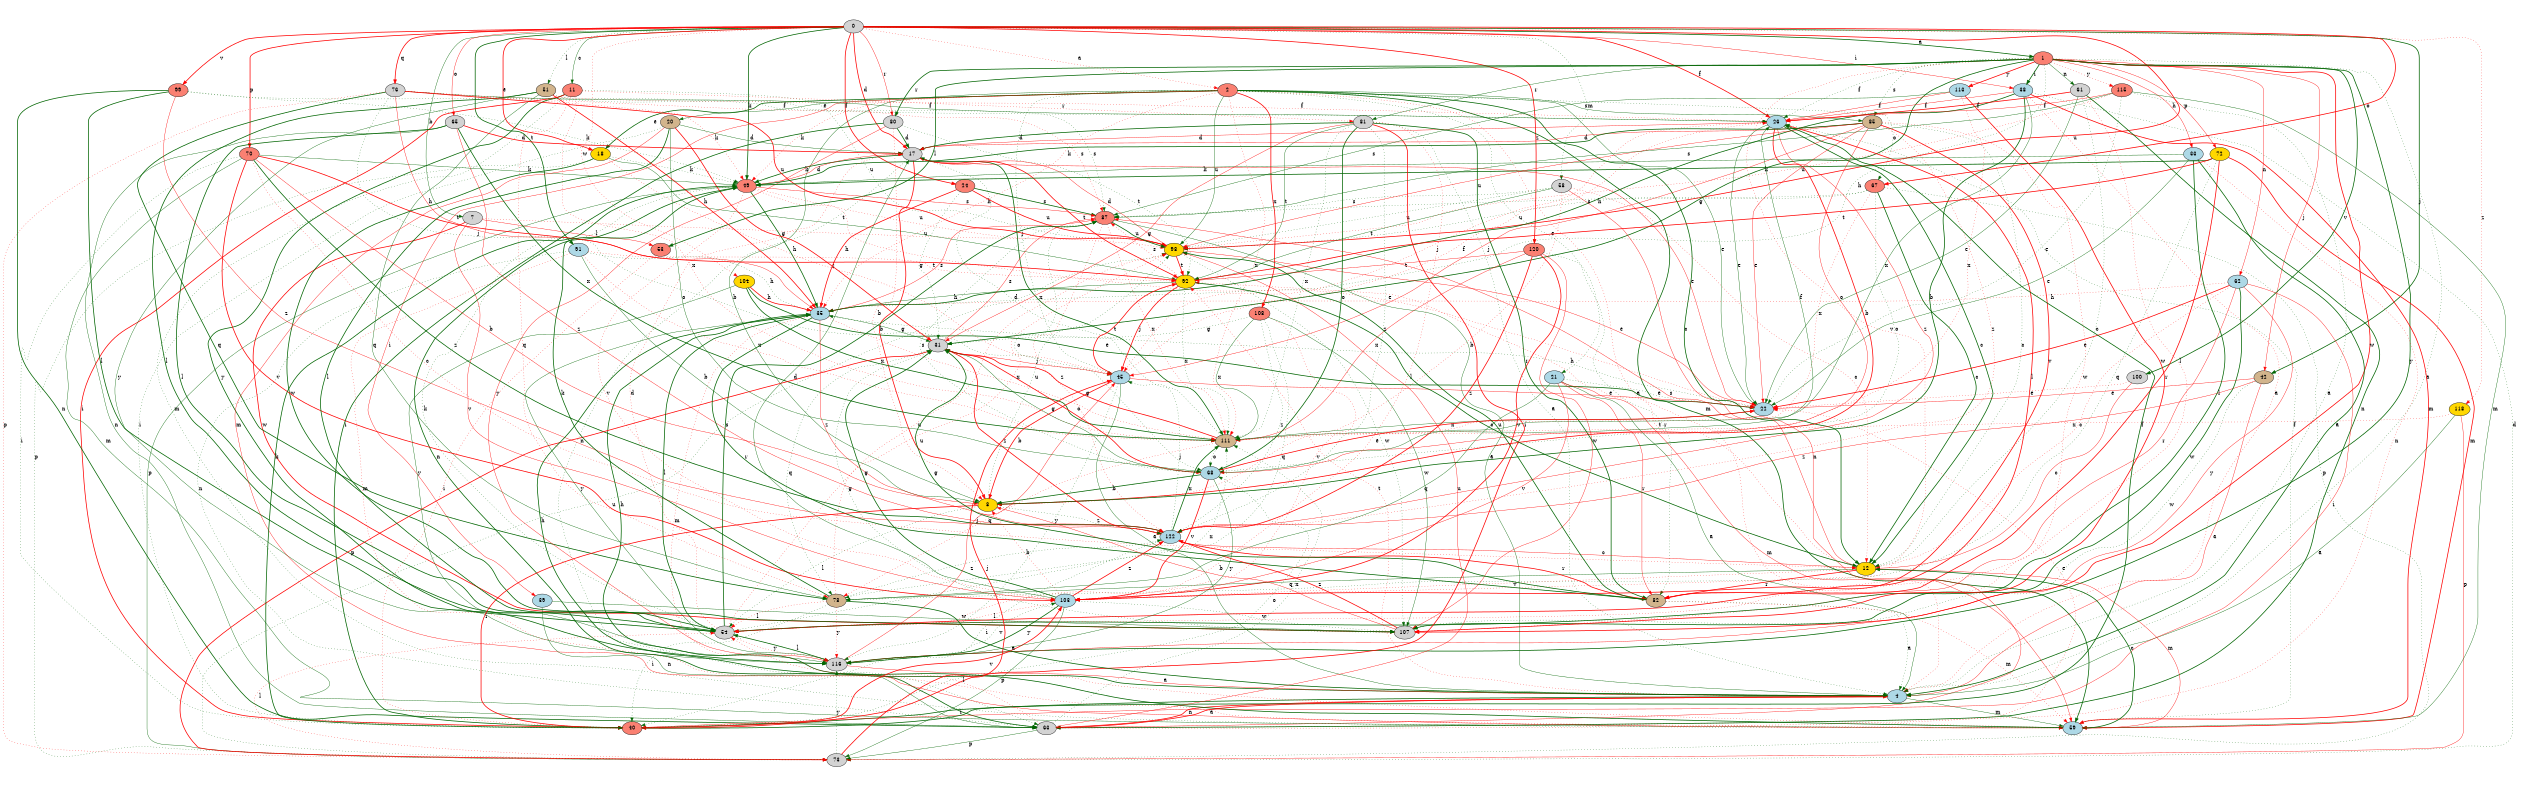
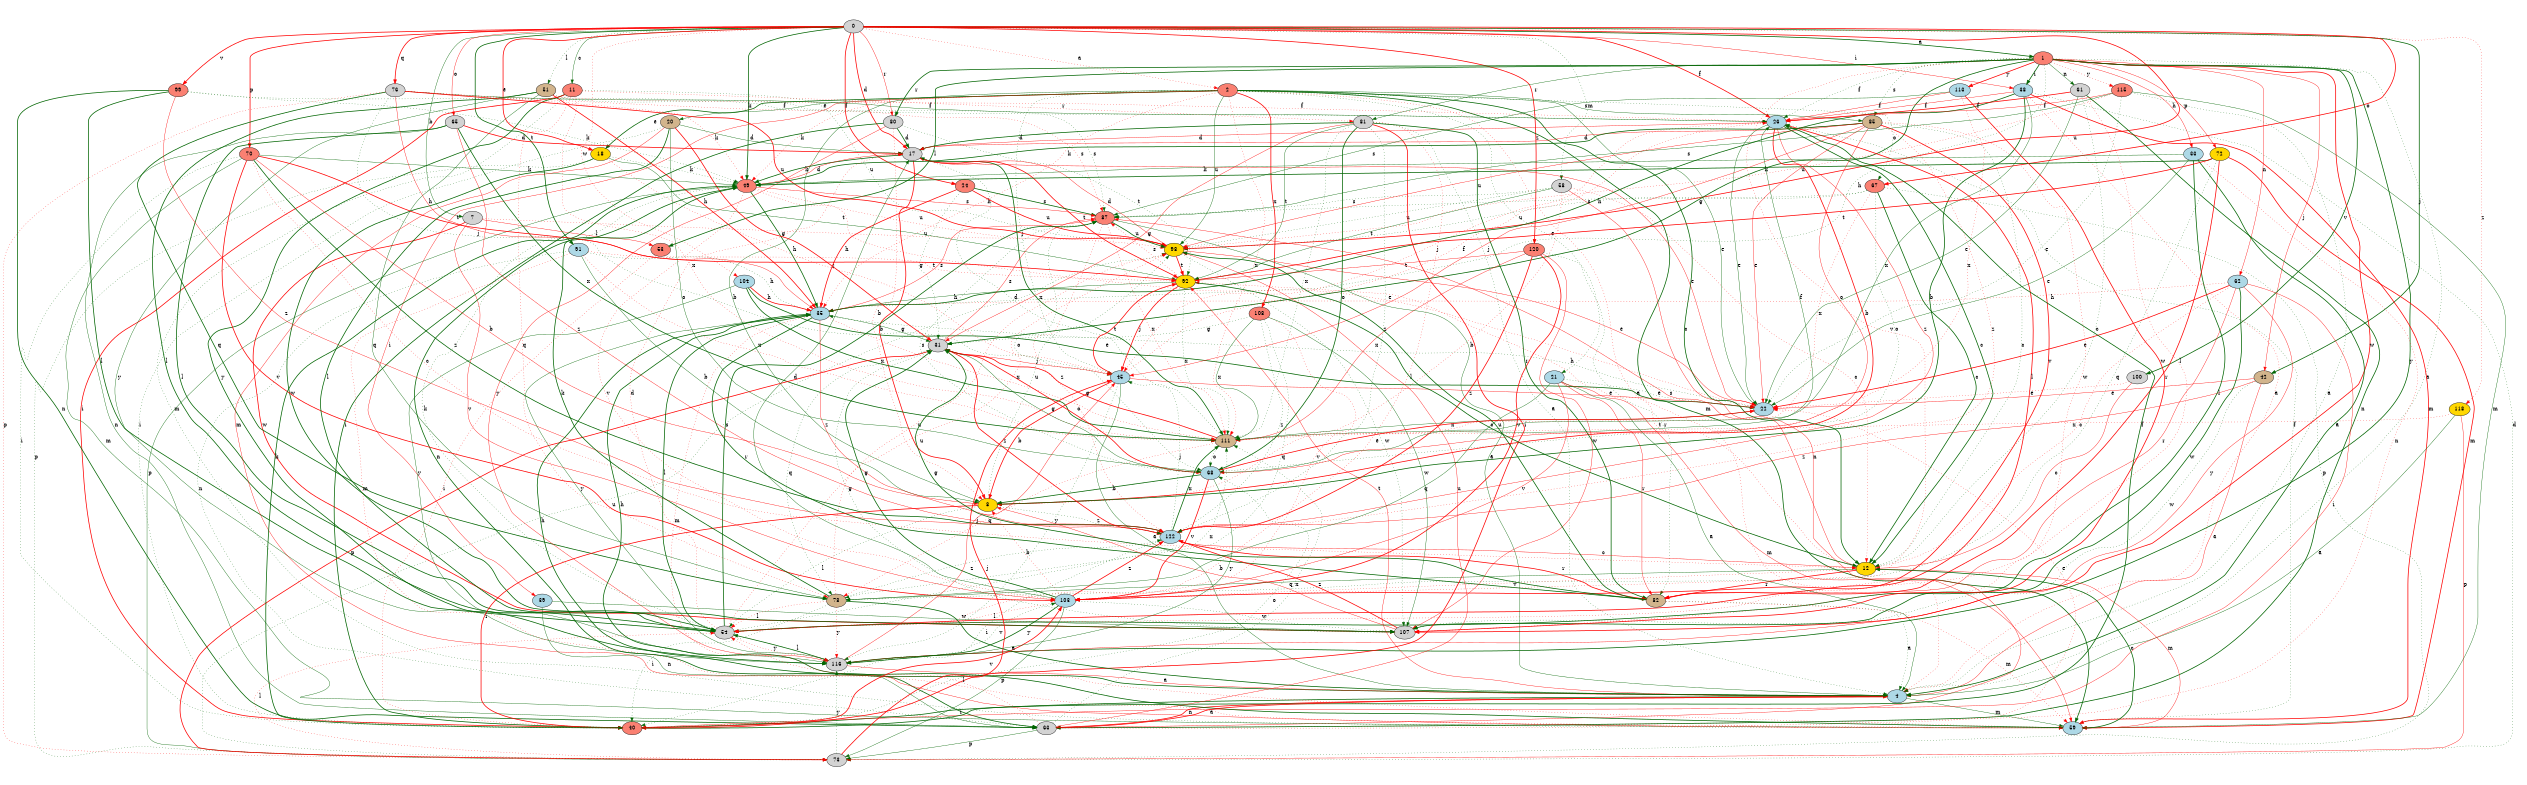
node "104": fillcolor gold -> lightblue
edge "17" -> "63": removed, label "n"
edge "4" -> "92": style dotted -> solid
